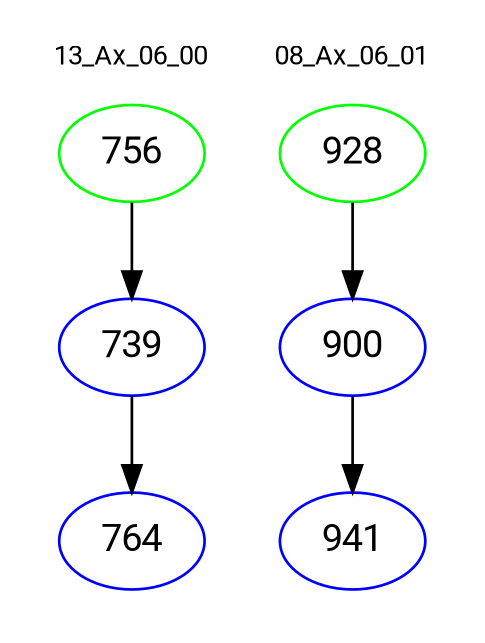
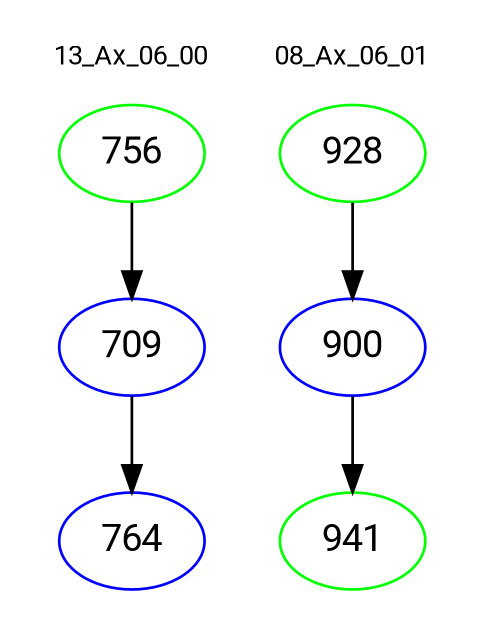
node "739": label "739" -> "709"
node "941": color blue -> green
